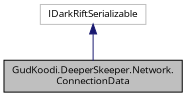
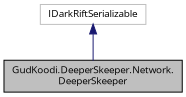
node "GudKoodi.DeeperSkeeper.Network. ConnectionData": label "GudKoodi.DeeperSkeeper.Network. ConnectionData" -> "GudKoodi.DeeperSkeeper.Network. DeeperSkeeper"
